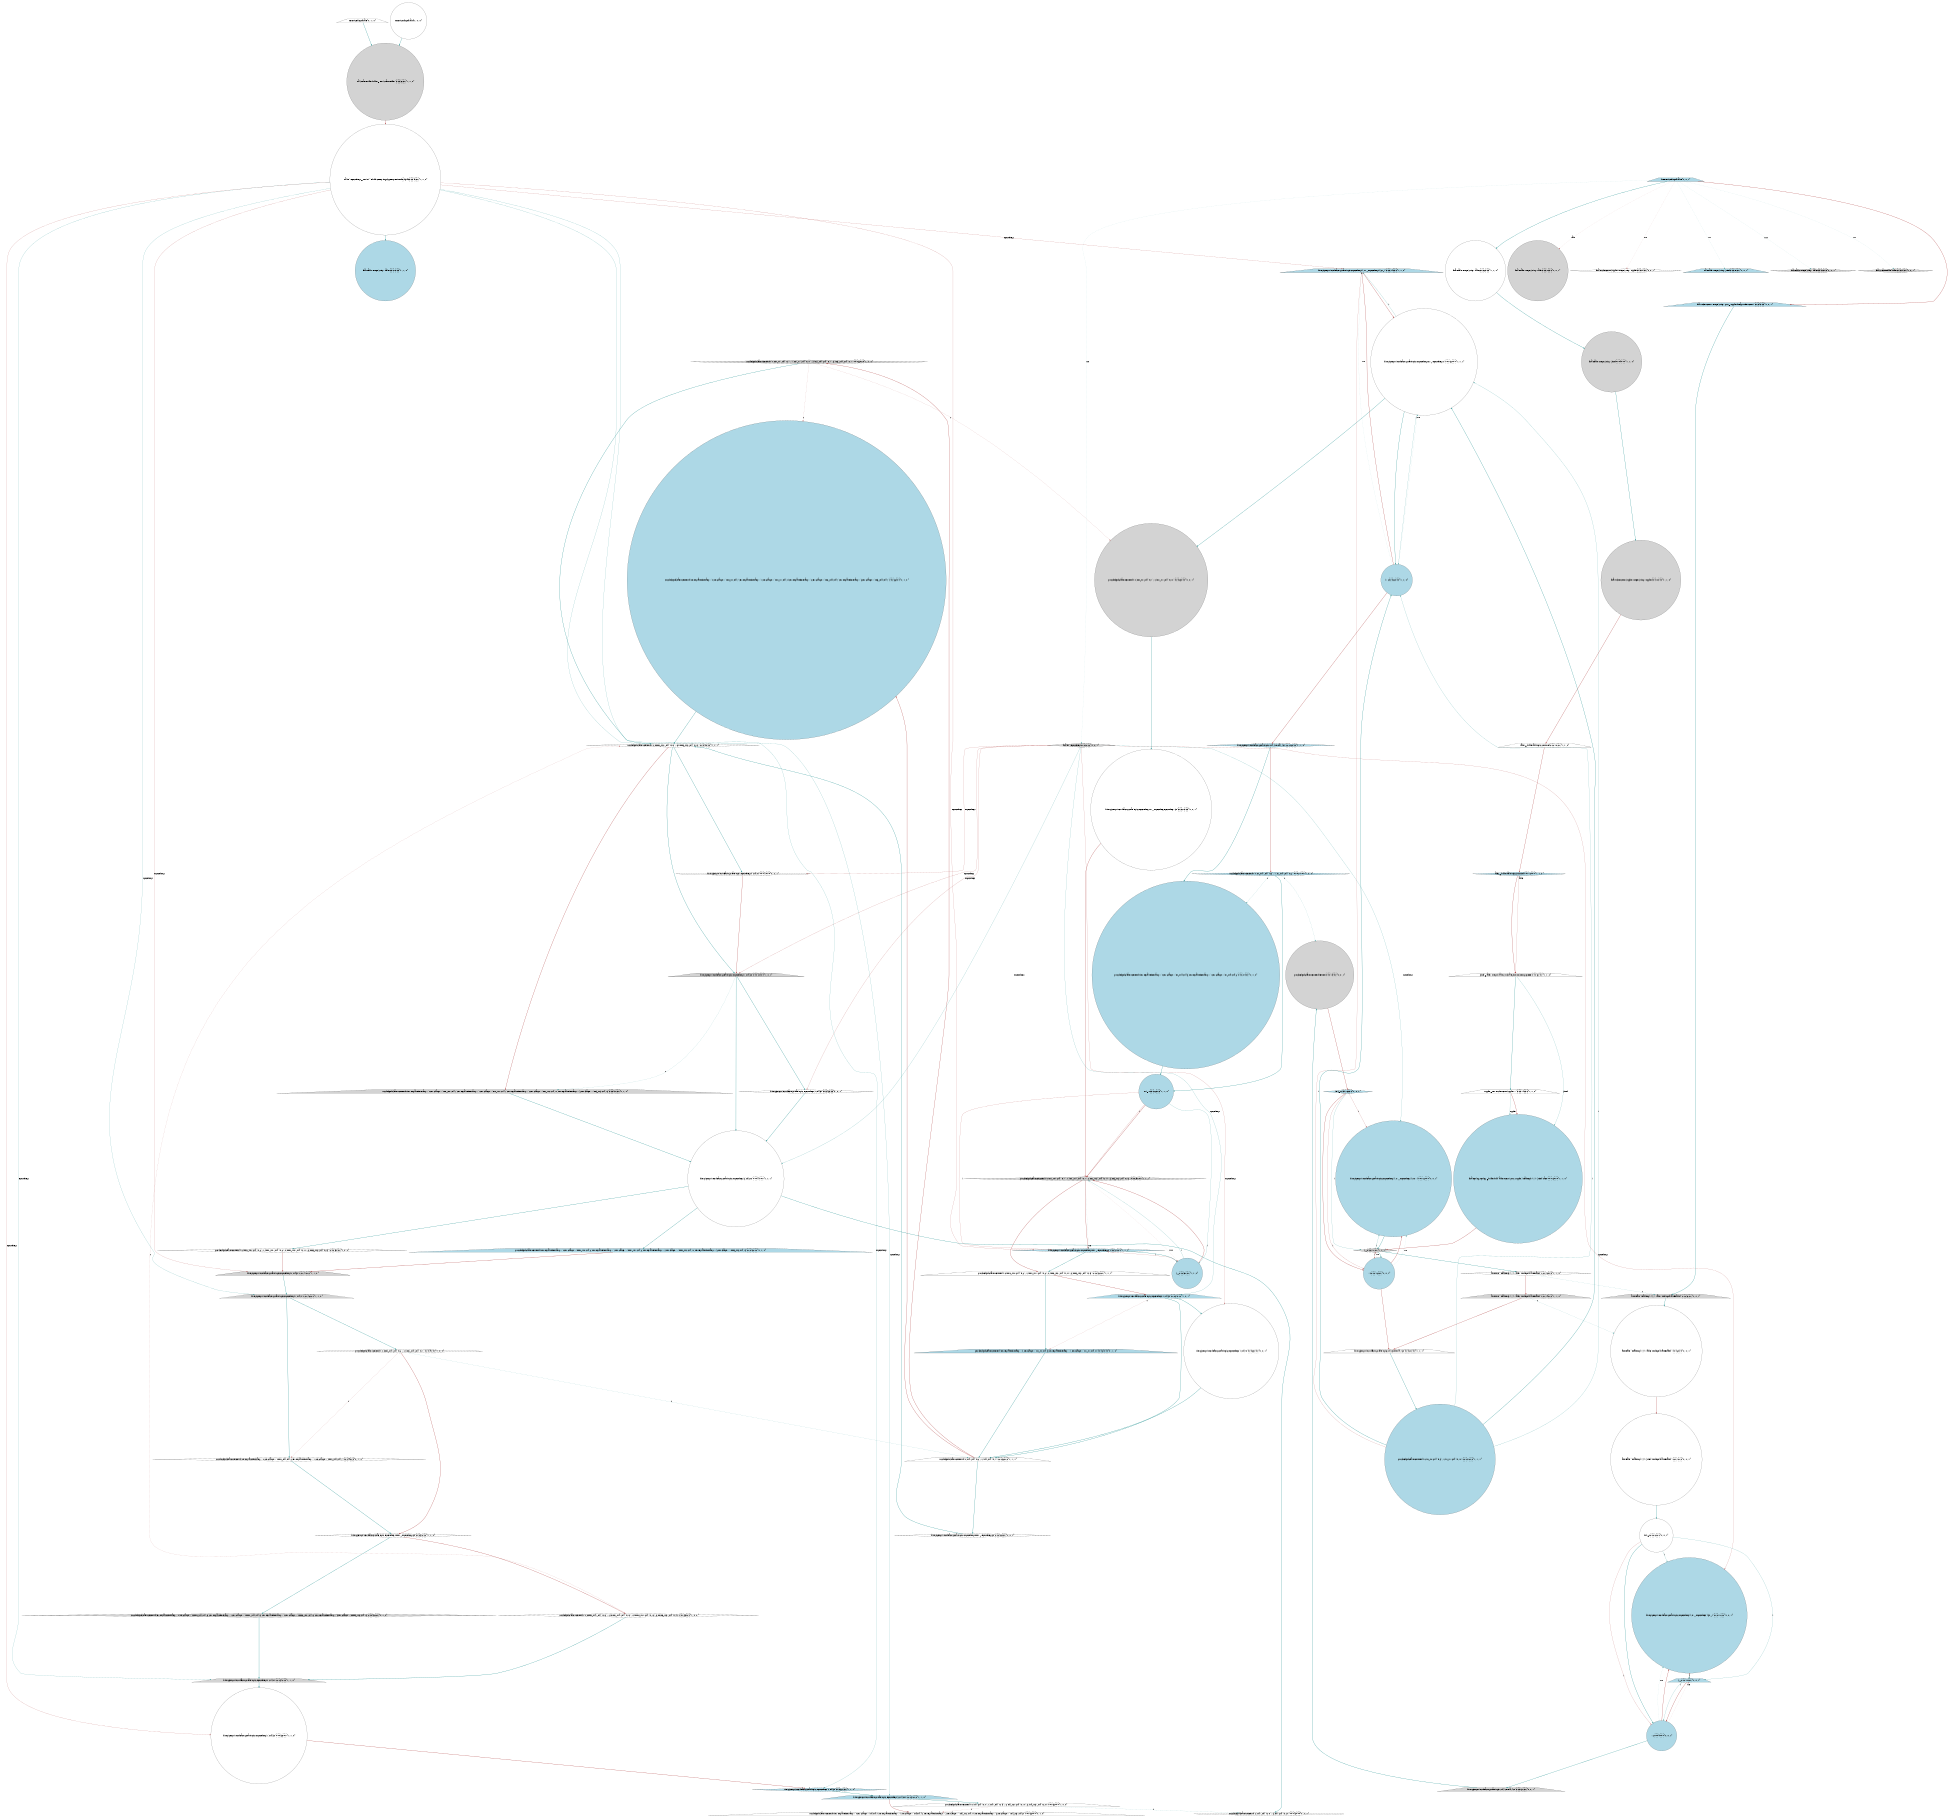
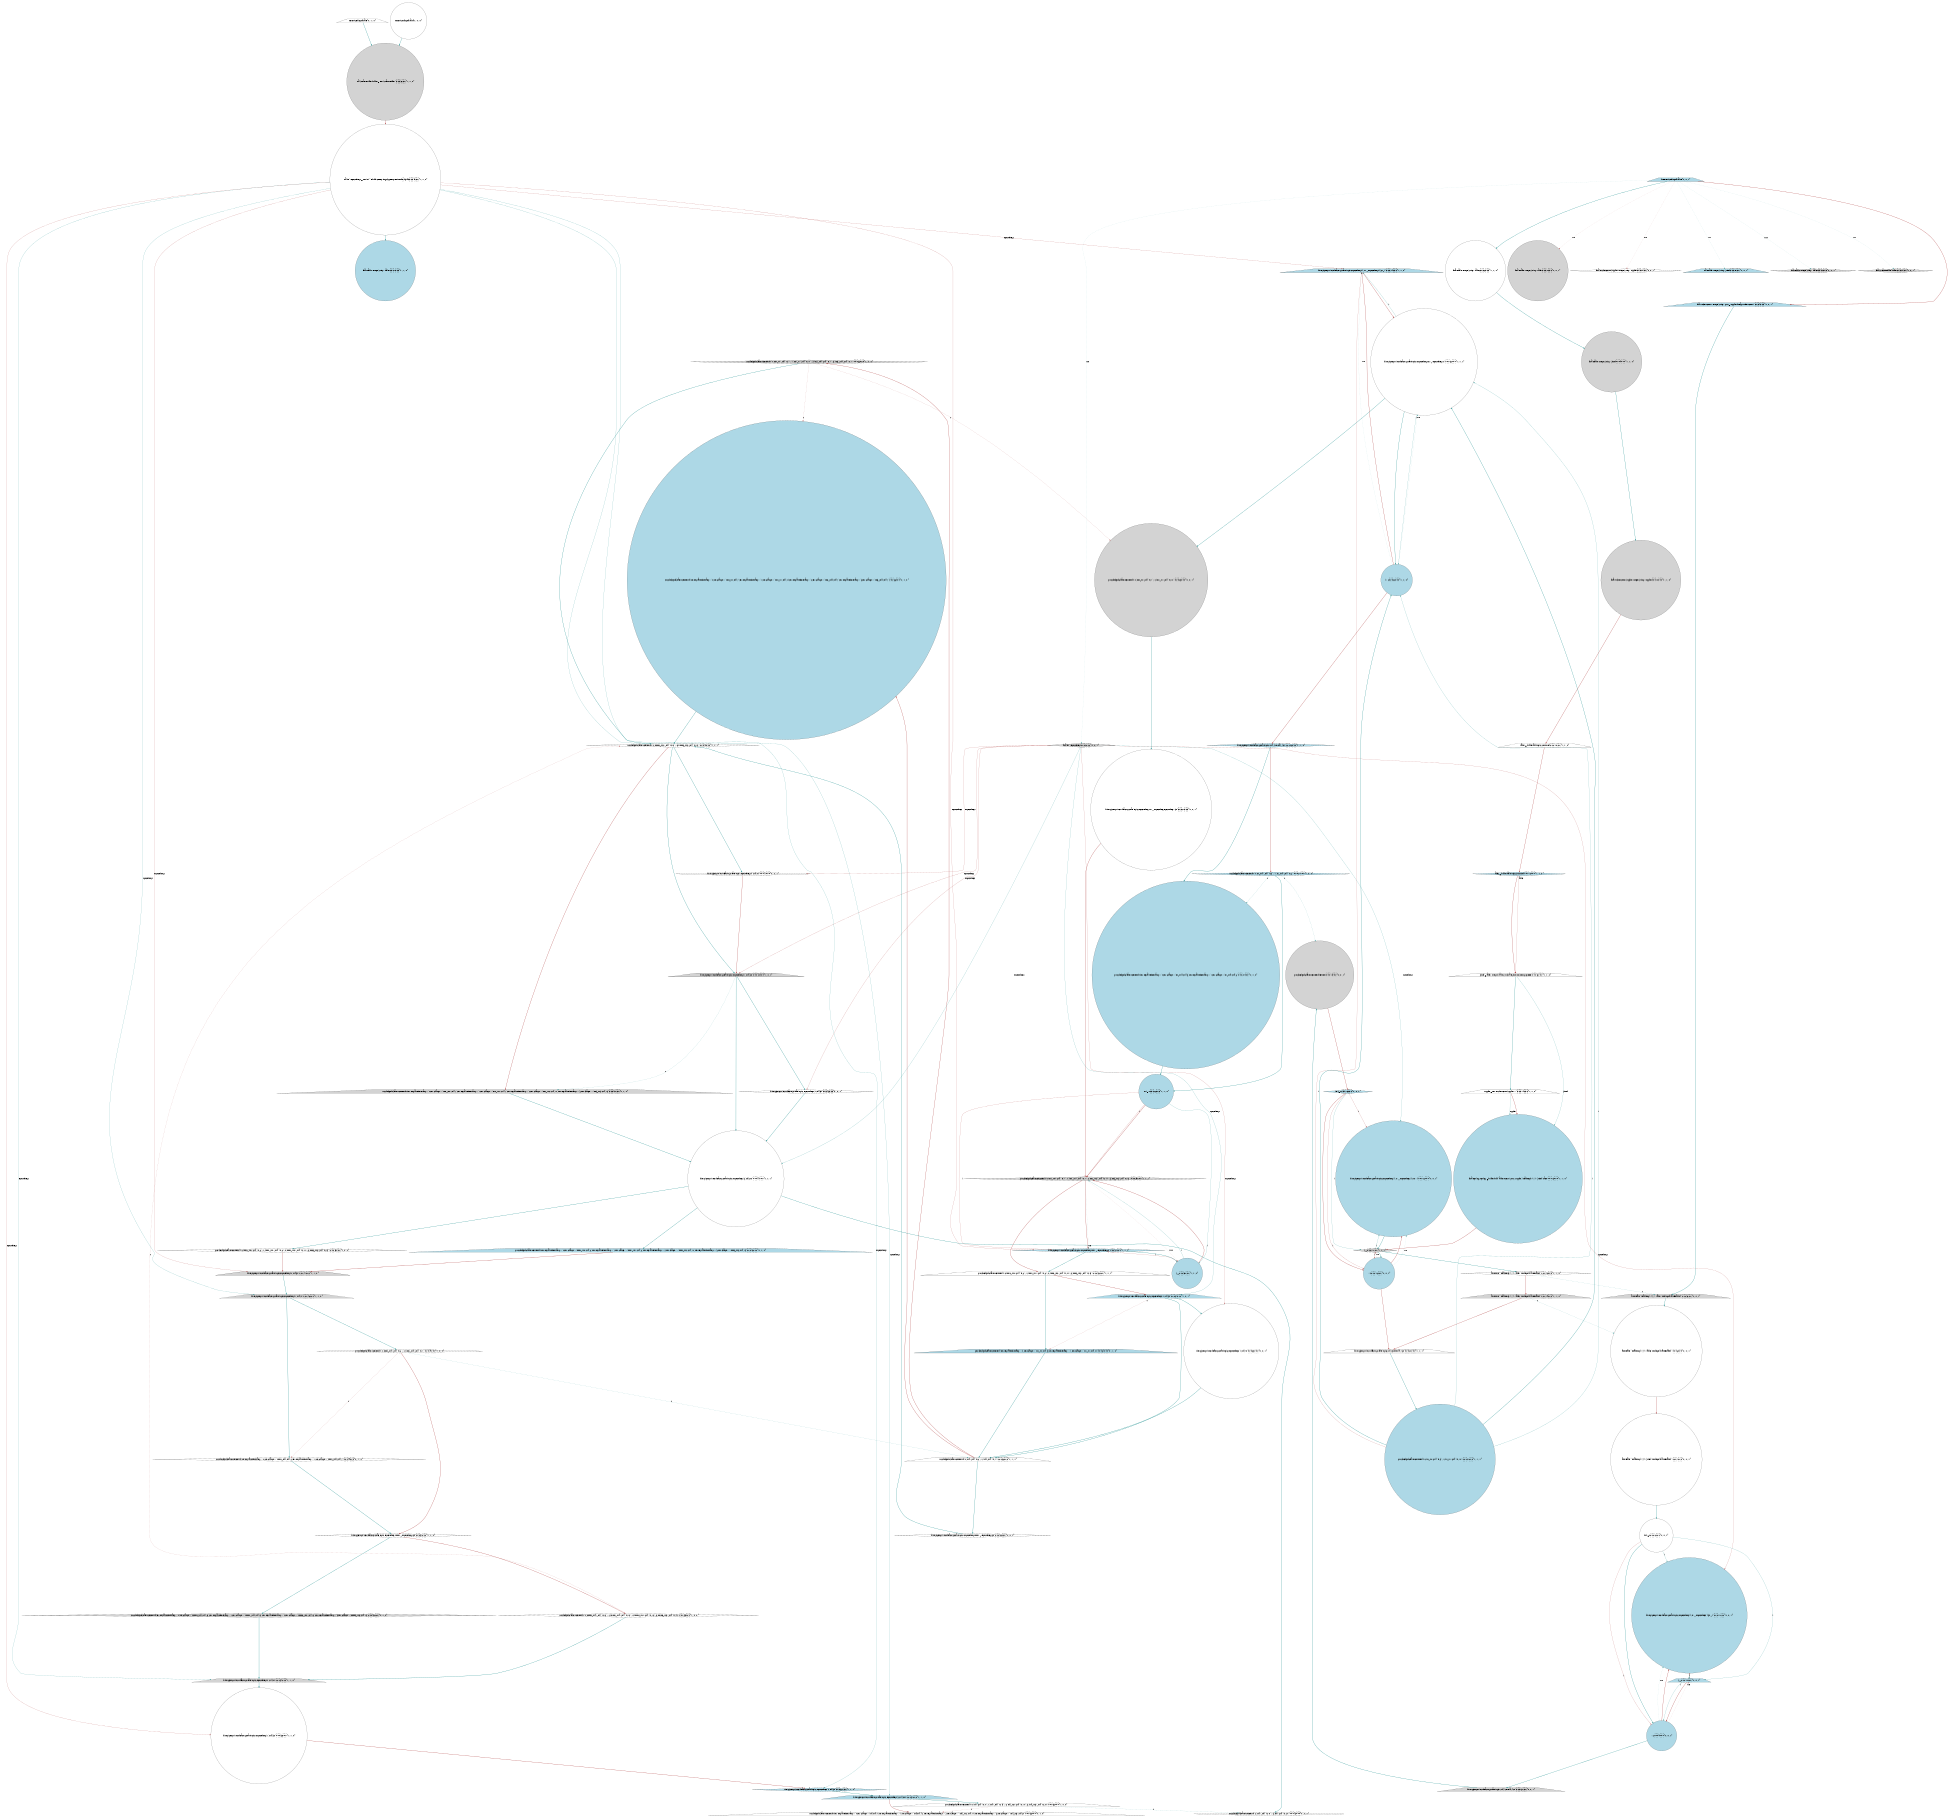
edge "doTestNotSendingOldValues['0', '0', '1']" -> "final KTable<Integer,String> table1@@@2@@@['0', '0', '1']": label "table" -> "true"
